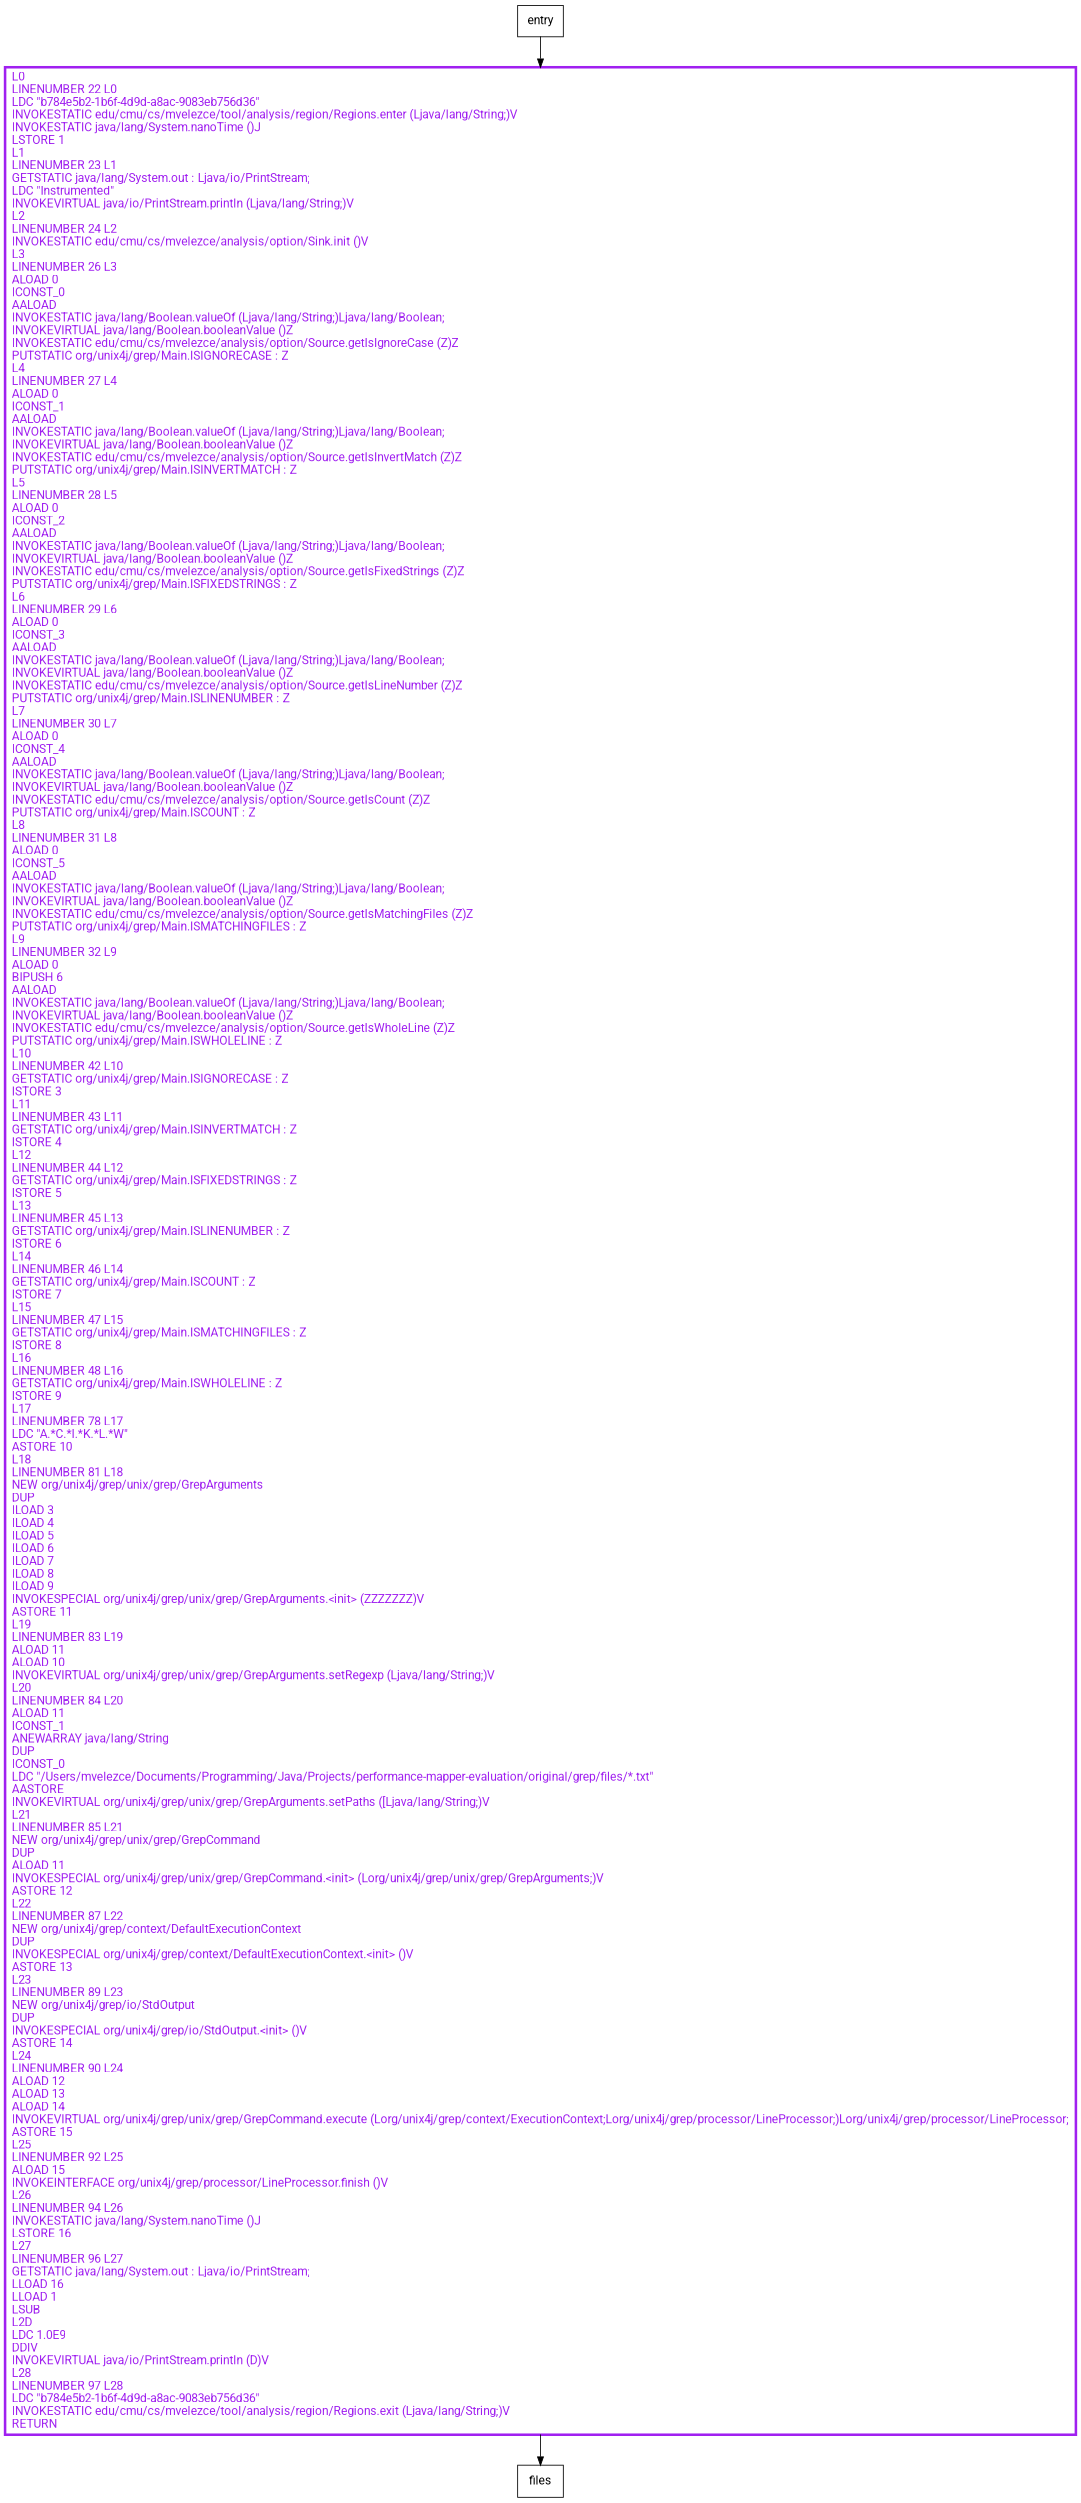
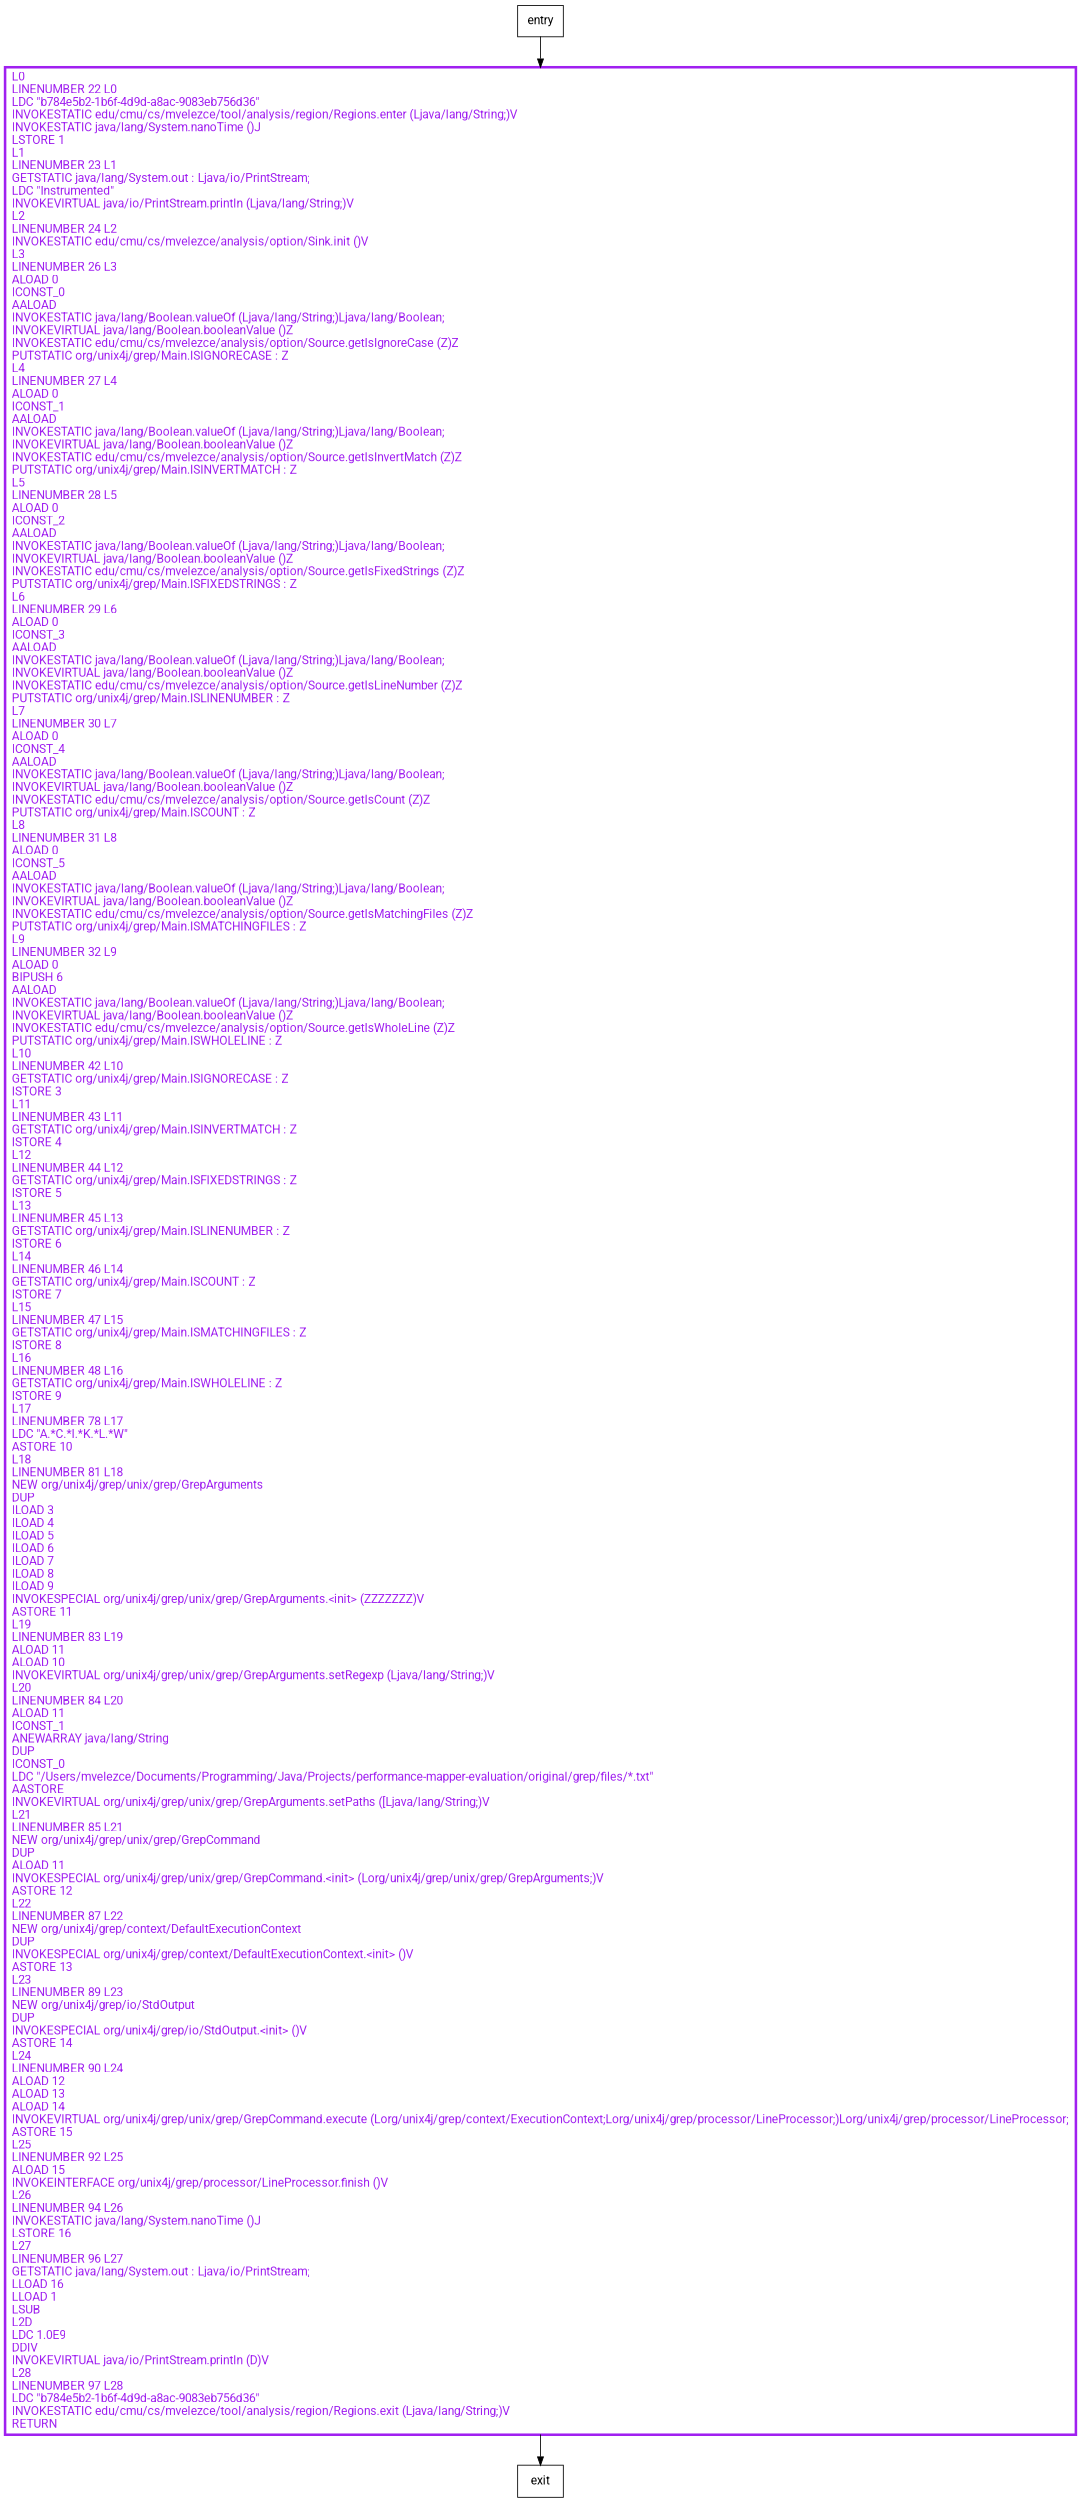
node "files": label "files" -> "exit"
